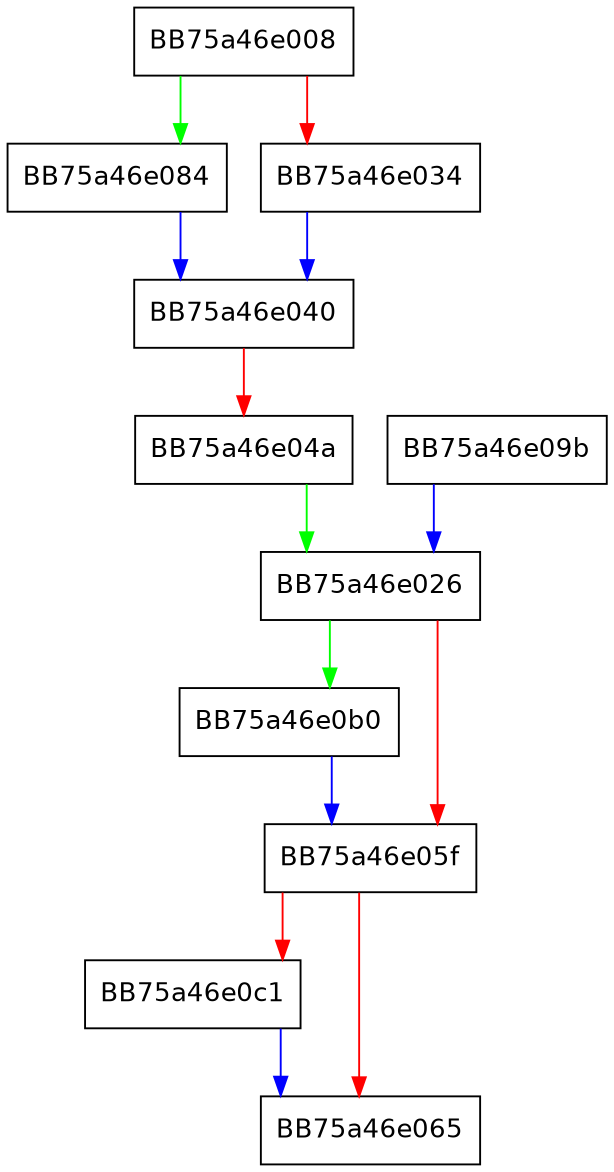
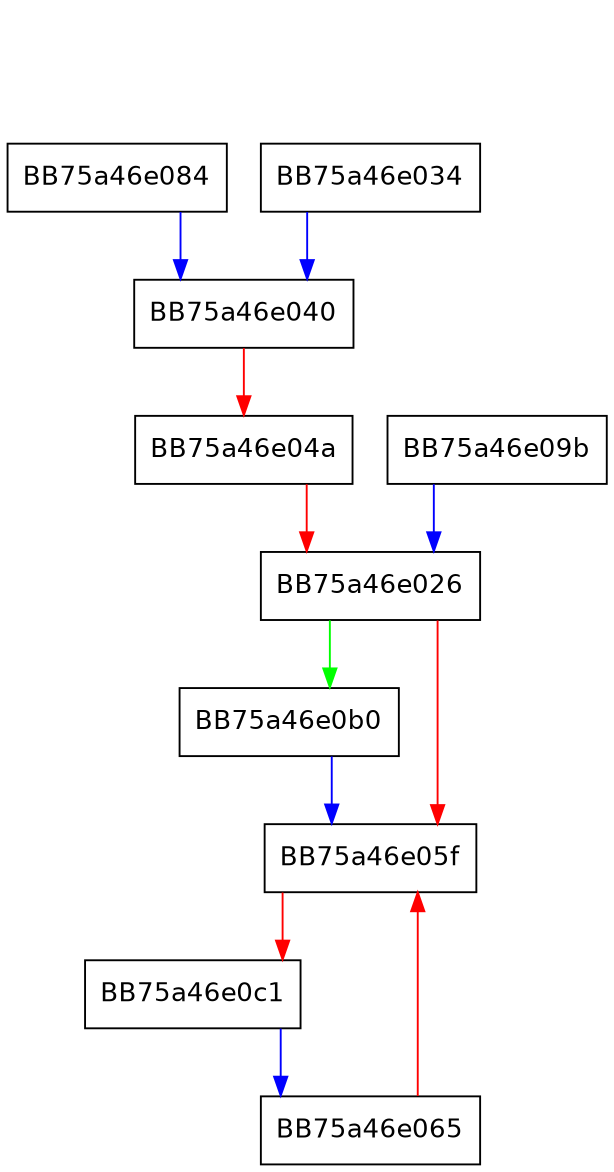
node "BB75a46e008": removed
edge "BB75a46e04a" -> "BB75a46e026": color green -> red
edge "BB75a46e05f" -> "BB75a46e065": reversed
